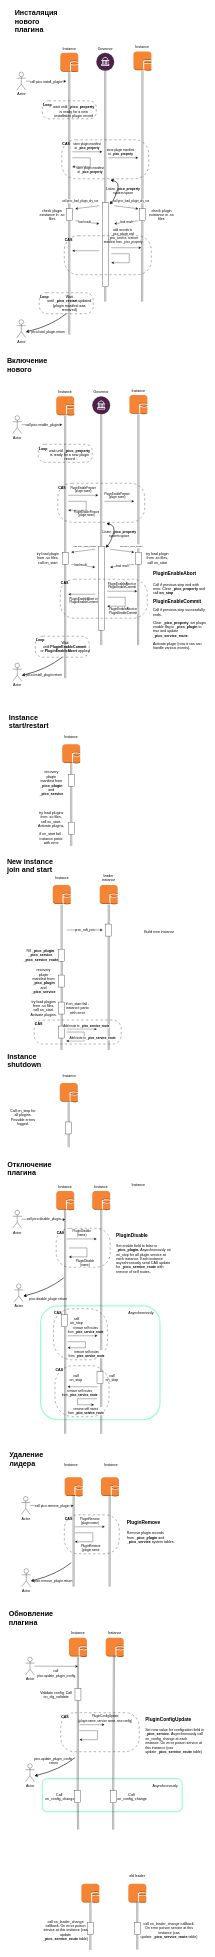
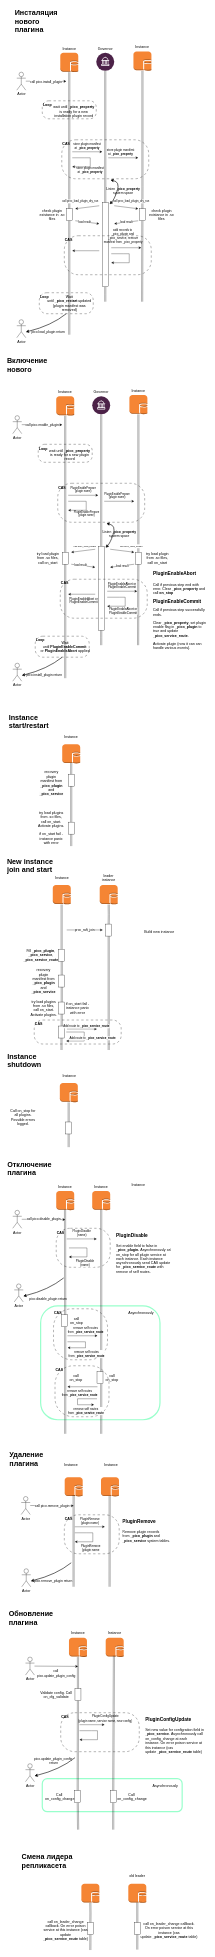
node "Удаление лидера": label "Удаление лидера" -> "Удаление плагина"
node "PluginRemoveRemove plugin records from _pico_plugin and _pico_service system tables.": moved (154, 1534) -> (150, 1533)
node "Смена лидера репликасета": added
